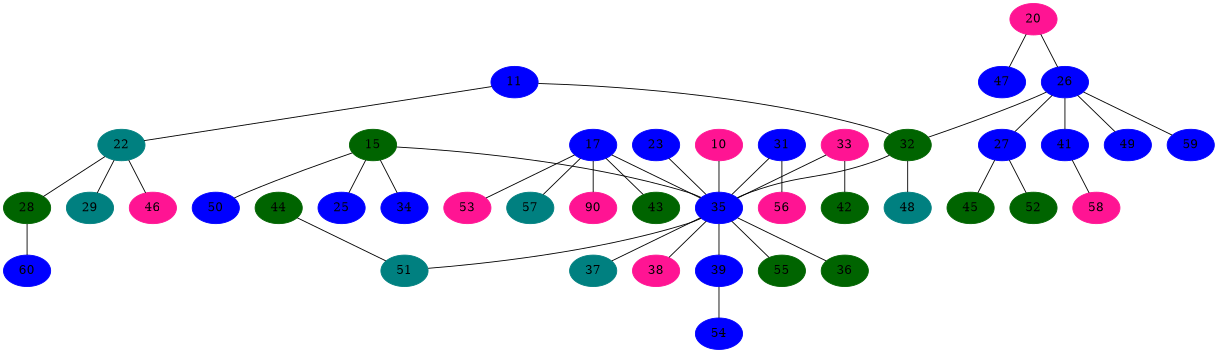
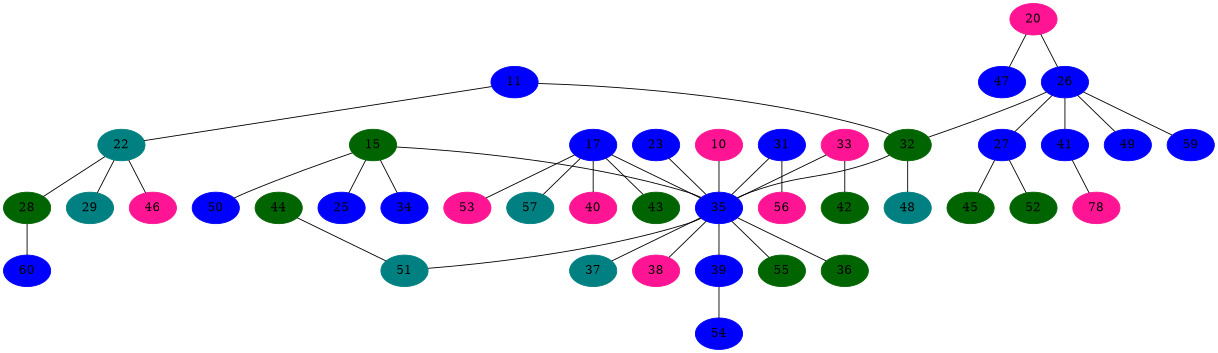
node "90": label "90" -> "40"
node "58": label "58" -> "78"
